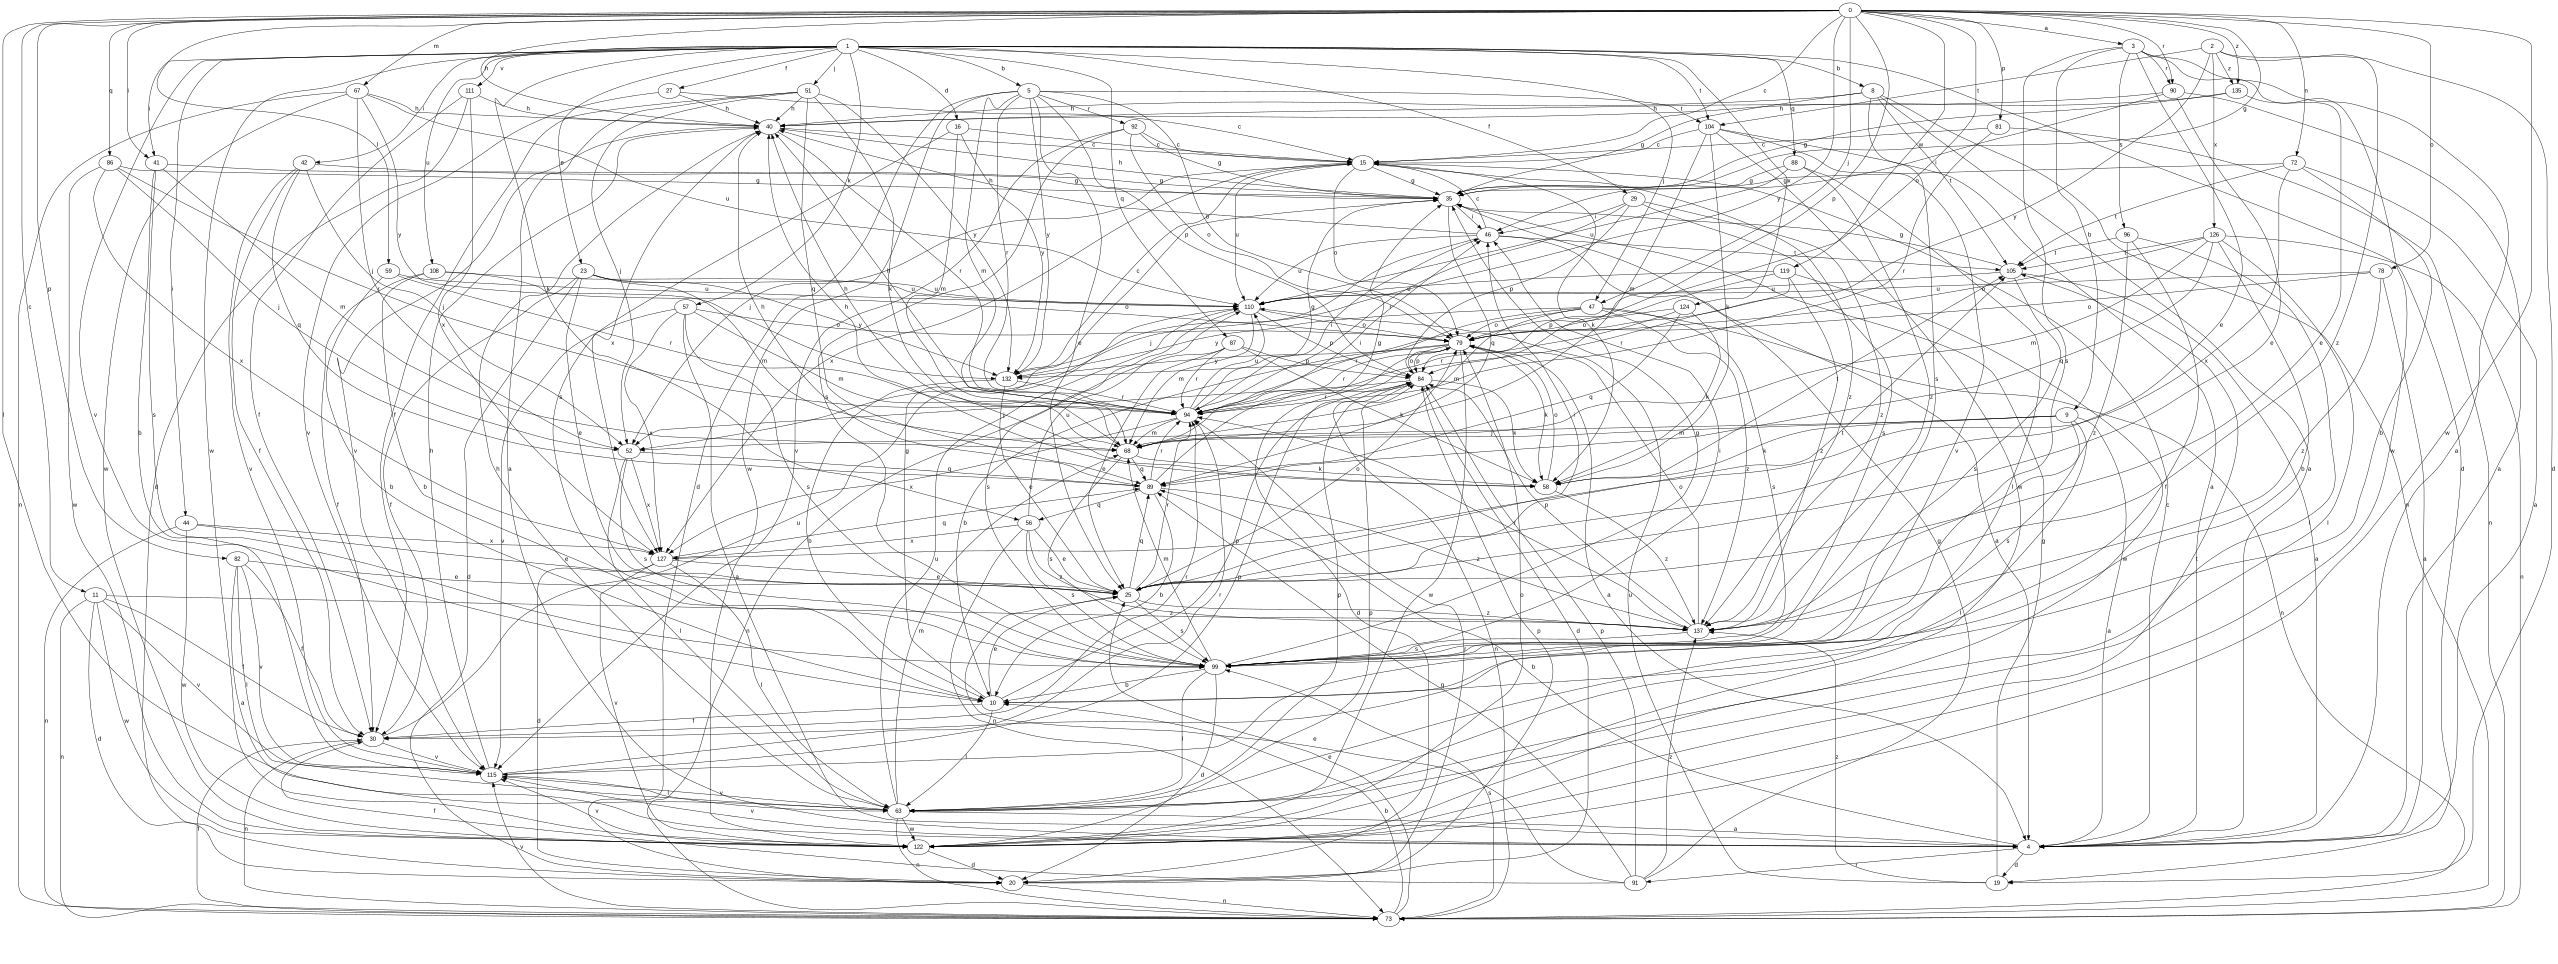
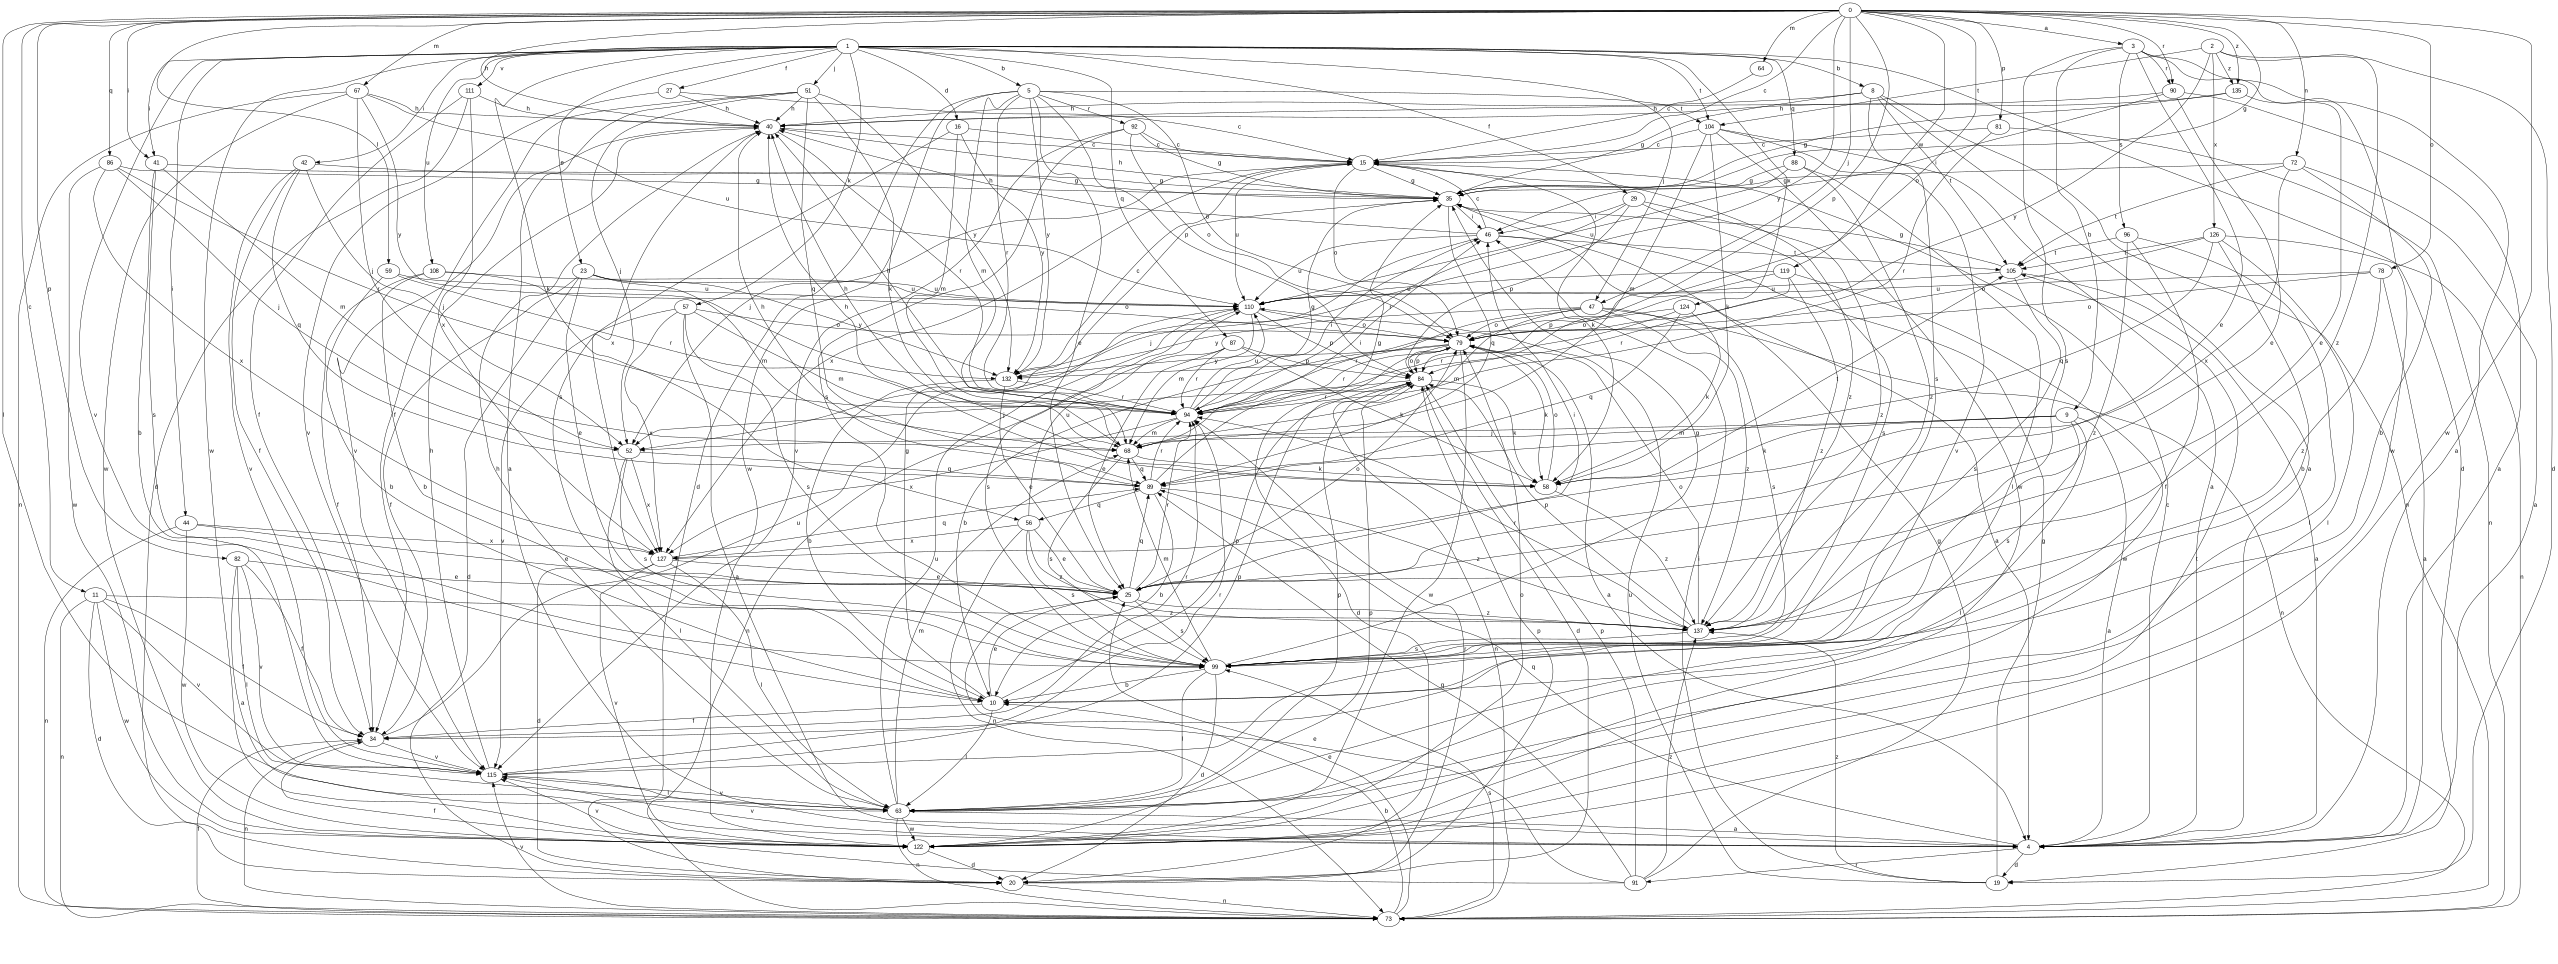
node "64": added
edge "126" -> "68": removed, label "m"
edge "25" -> "105": removed, label "t"
edge "99" -> "46": now "19" -> "46"
edge "4" -> "89": label "b" -> "q"
node "30": label "30" -> "34"
